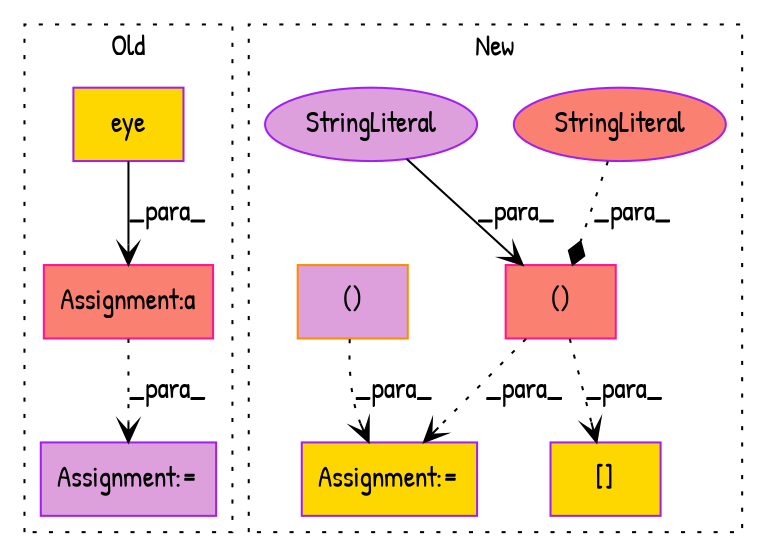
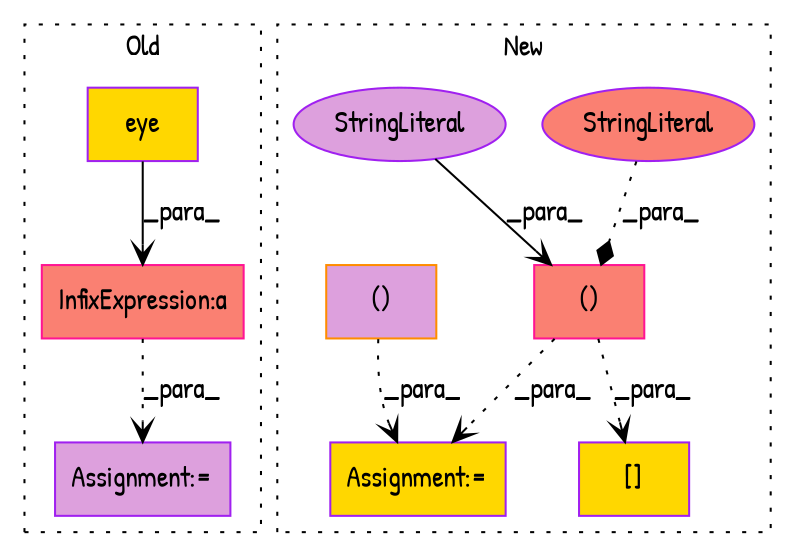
node "Assignment:a": label "Assignment:a" -> "InfixExpression:a"
